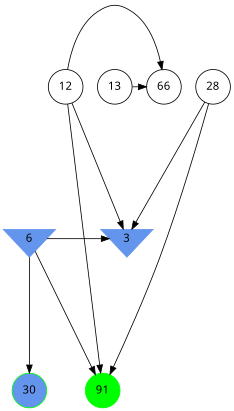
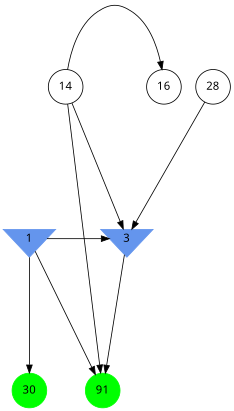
node "12": label "12" -> "14"
node "13": removed
node "66": label "66" -> "16"
edge "28" -> "91": now "3" -> "91"
node "6": label "6" -> "1"
node "30": fillcolor cornflowerblue -> green
